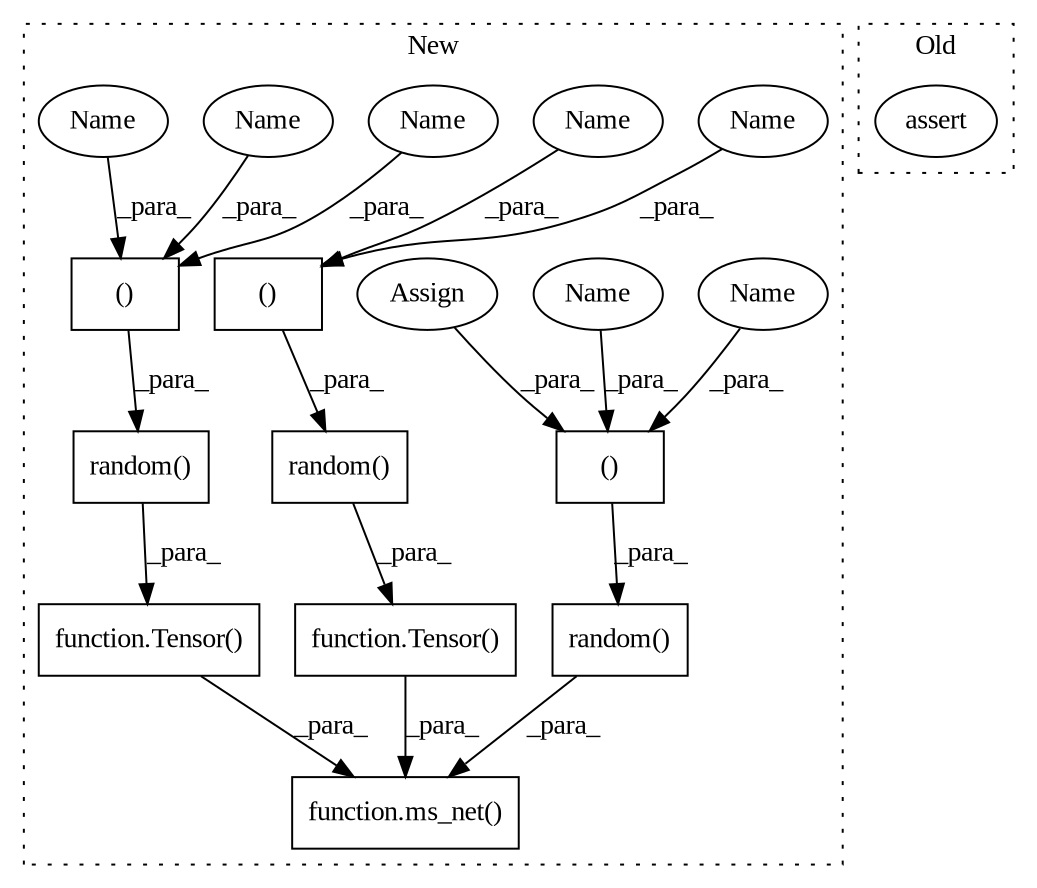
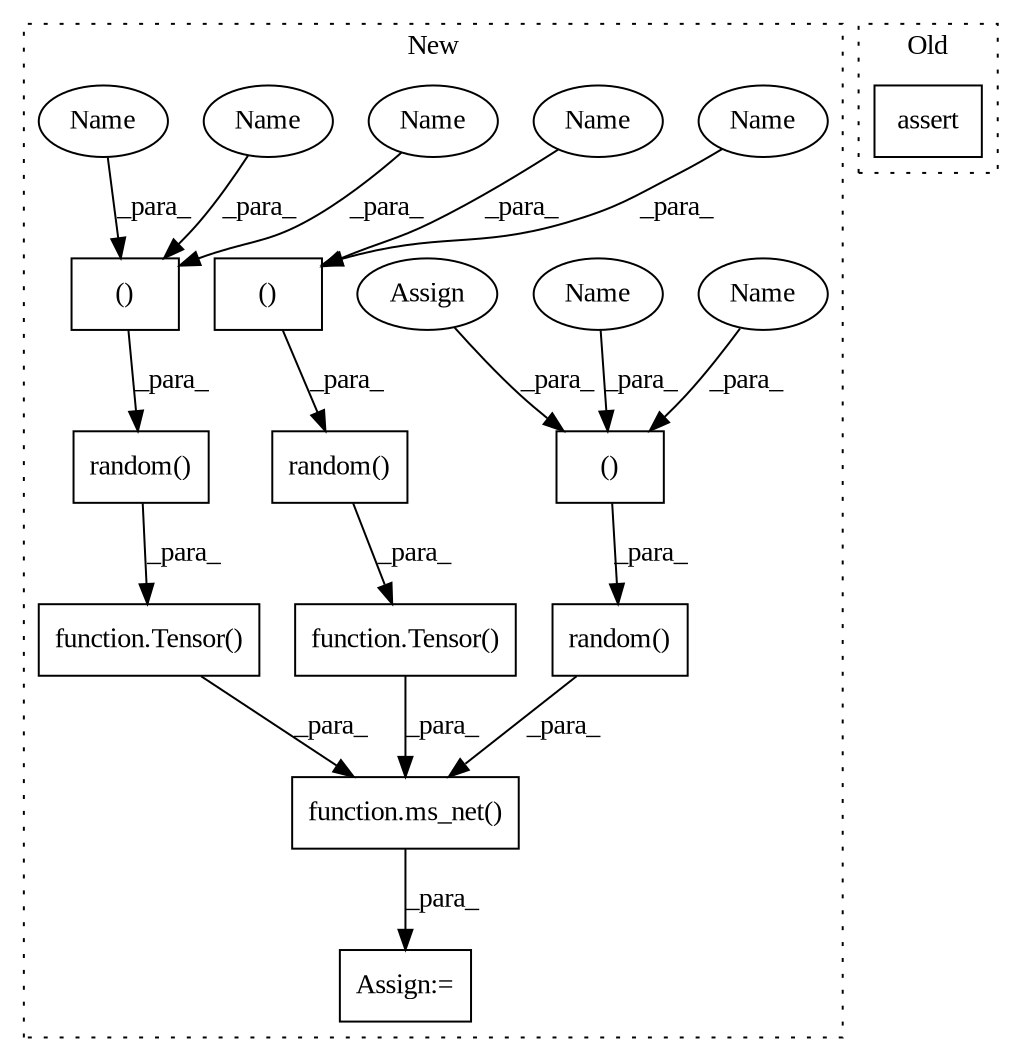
node "assert": shape ellipse -> box
node "Assign:=": added
